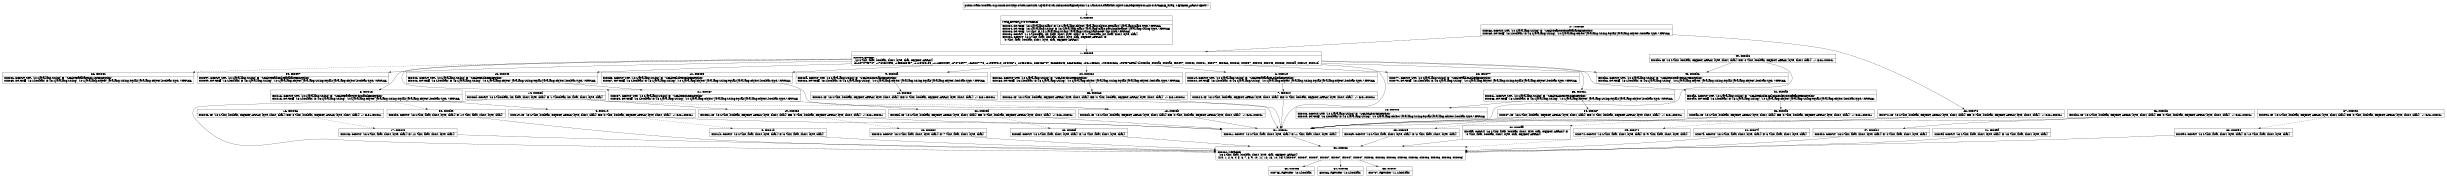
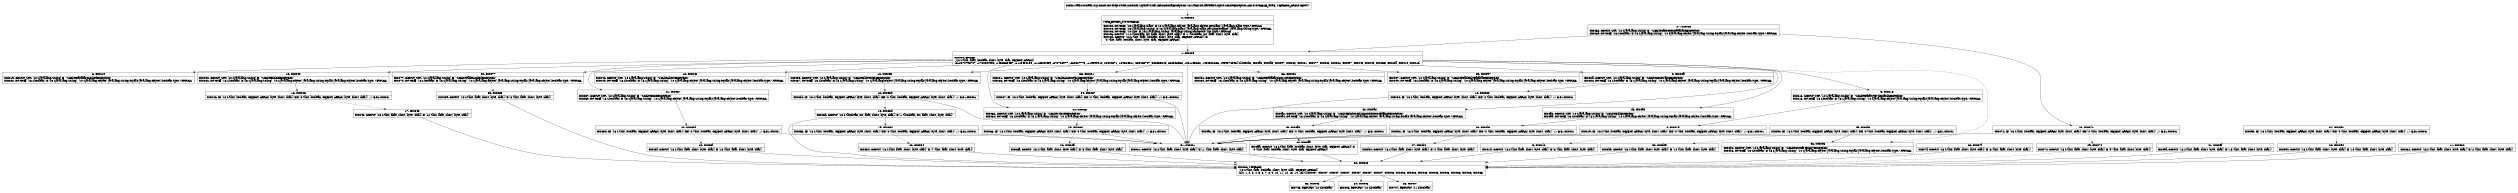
edge "1: 0x000e" -> "48: 0x00b6": style solid -> dashed
edge "15: 0x0040" -> "21: 0x0057": now "15: 0x0040" -> "16: 0x0046"
node "7: 0x0024": removed
edge "33: 0x0081" -> "18: 0x004c": now "1: 0x000e" -> "18: 0x004c"
edge "3: 0x0013" -> "50: 0x00be": now "49: 0x00bc" -> "50: 0x00be"
edge "14: 0x003d" -> "13: 0x003b": reversed
node "45: 0x00ac": added
edge "34: 0x0087" -> "35: 0x0089": now "30: 0x0077" -> "35: 0x0089"
node "26: 0x006a": added
node "11: 0x0032": added
